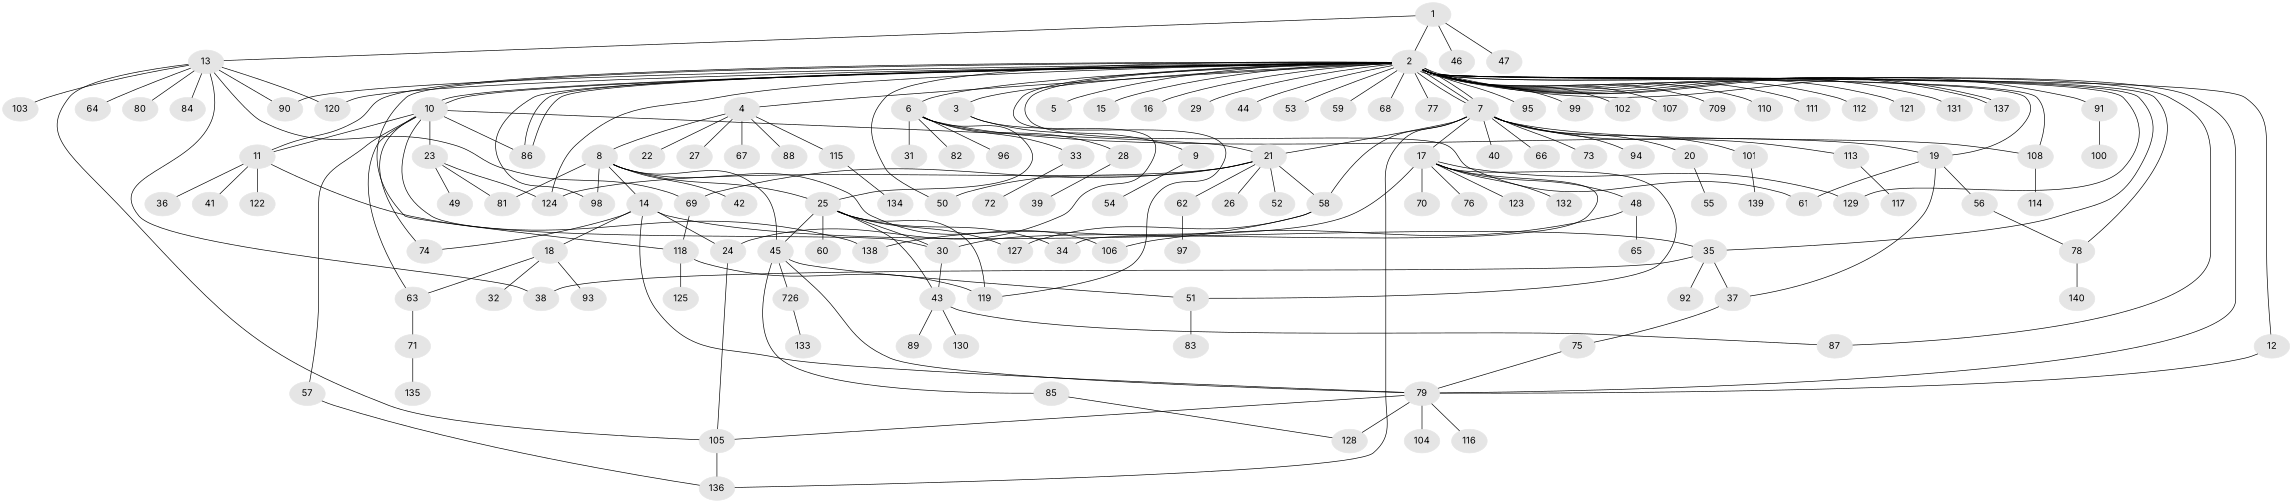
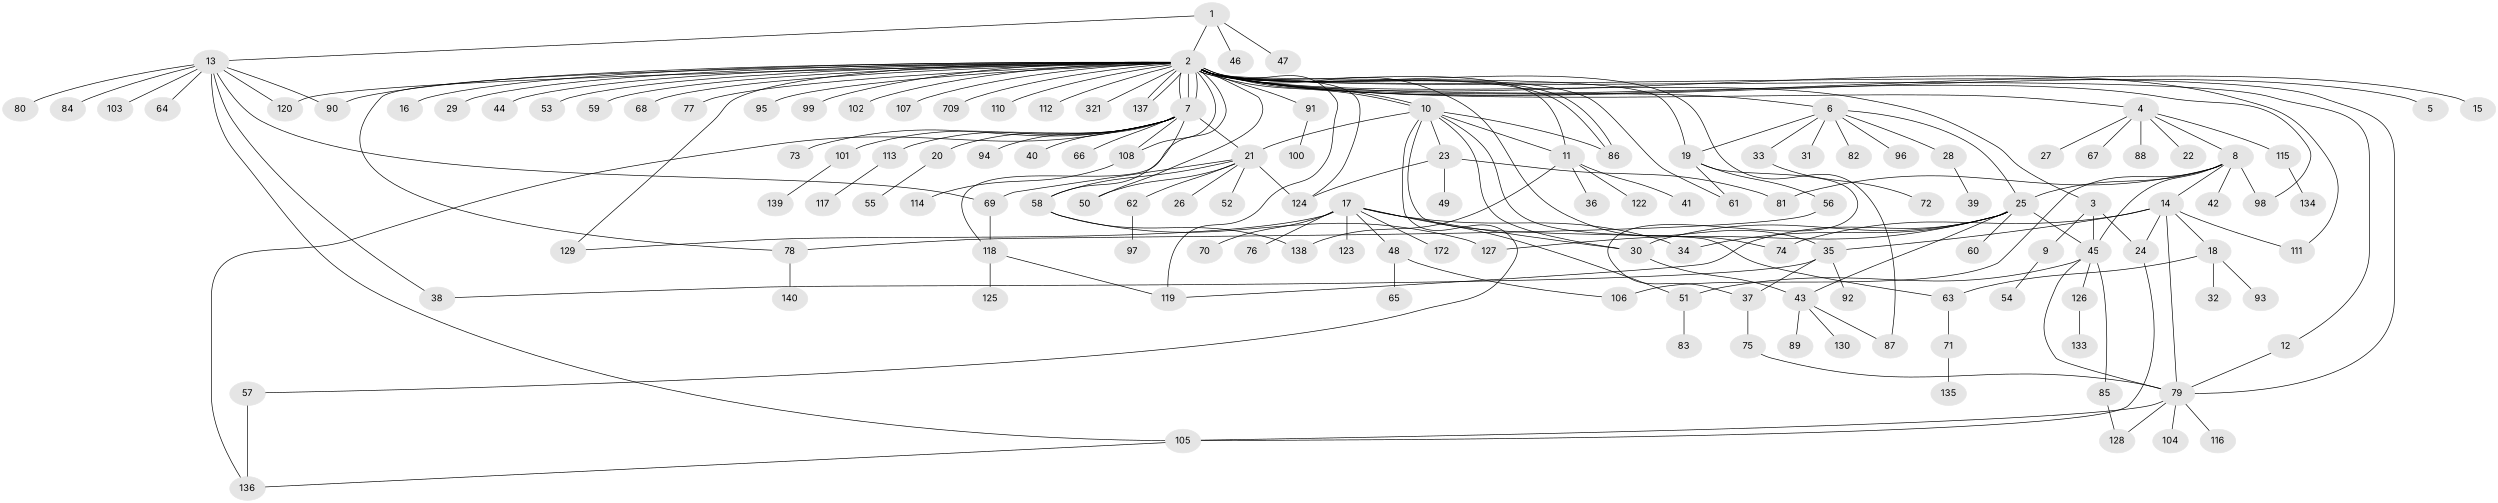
node "121": label "121" -> "321"
node "131": removed
edge "7" -- "17": removed
node "132": label "132" -> "172"
edge "3" -- "45": added
edge "14" -- "111": added
node "726": label "726" -> "126"
